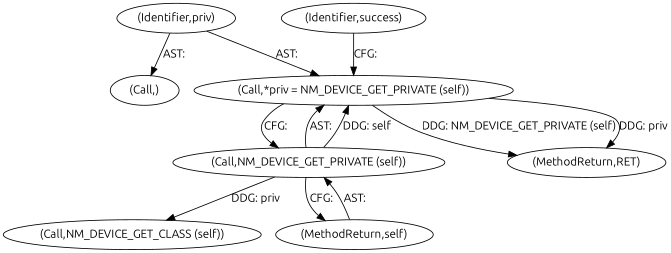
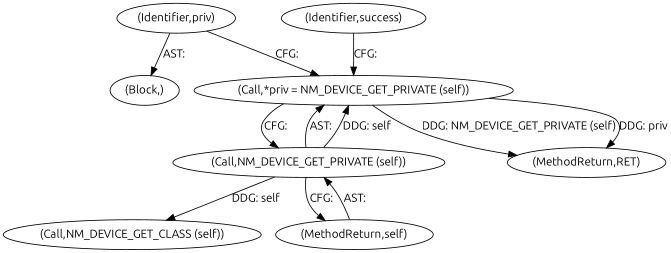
edge "(Identifier,priv)" -> "(Call,*priv = NM_DEVICE_GET_PRIVATE (self))": label "AST: " -> "CFG: "
node "(Call,)": label "(Call,)" -> "(Block,)"
edge "(Call,NM_DEVICE_GET_PRIVATE (self))" -> "(Call,NM_DEVICE_GET_CLASS (self))": label "DDG: priv" -> "DDG: self"
